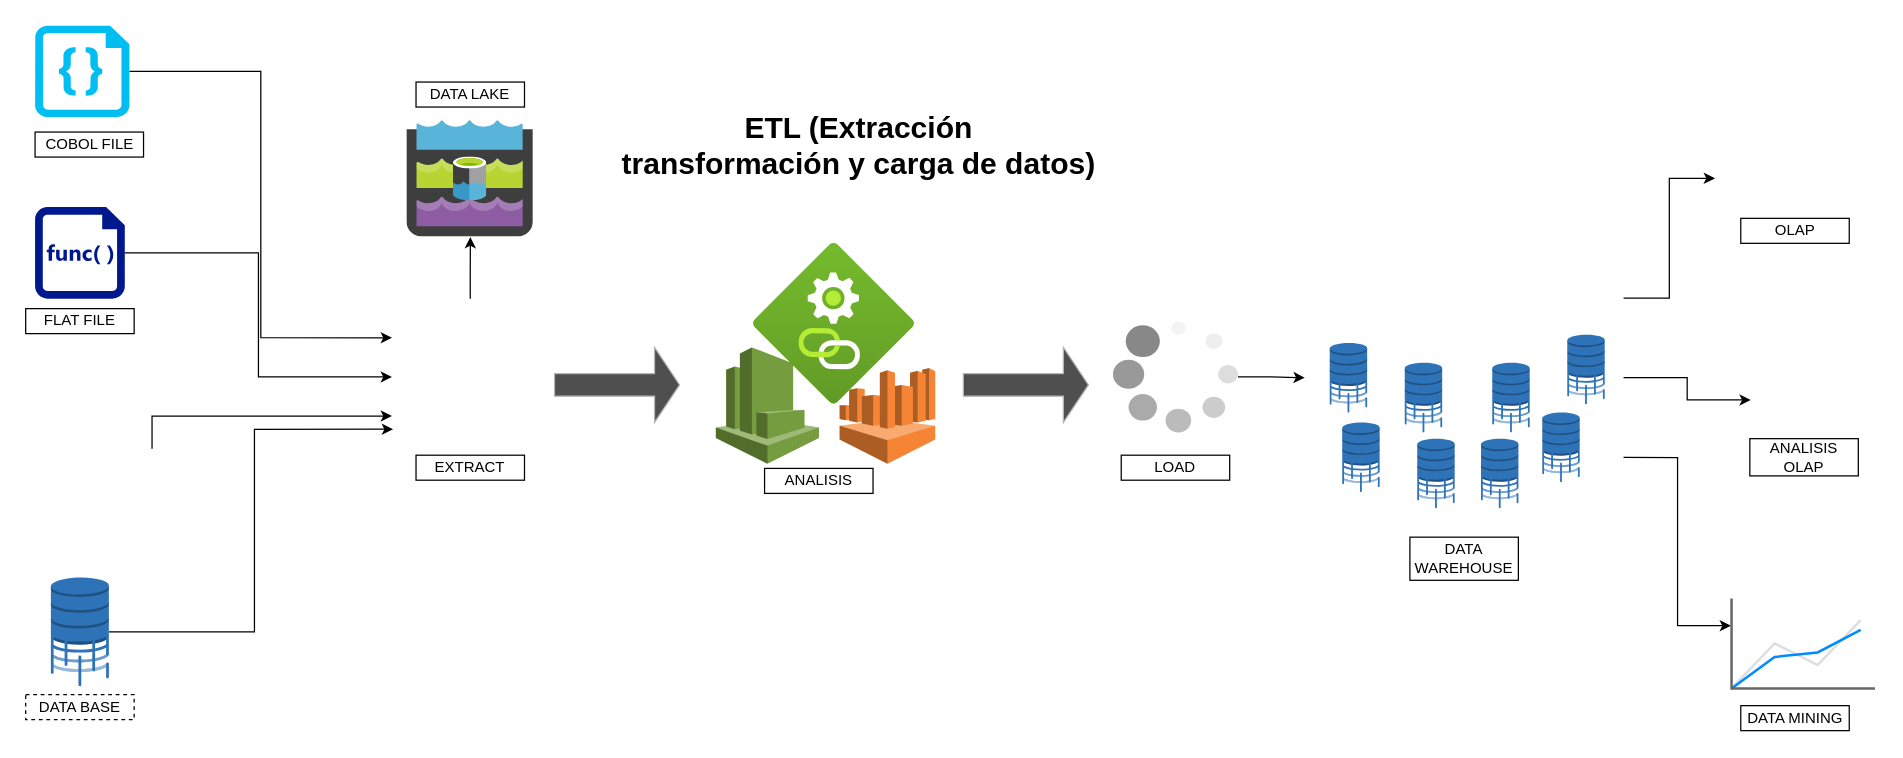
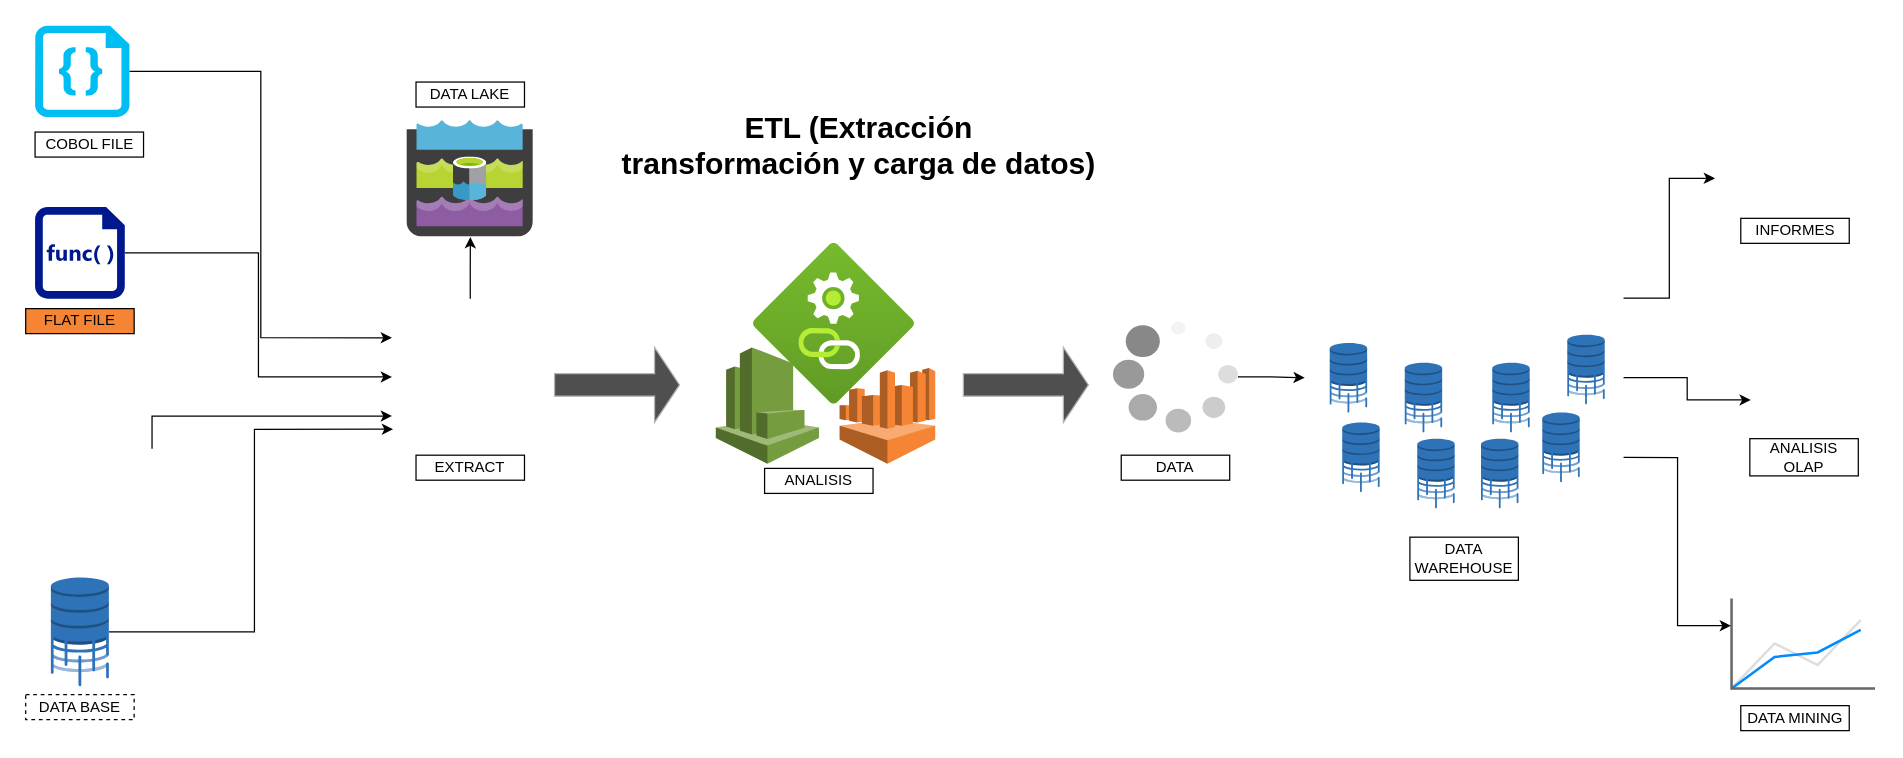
node "OLAP": label "OLAP" -> "INFORMES"
node "FLAT FILE": fillcolor #ffffff -> #f58534
node "LOAD": label "LOAD" -> "DATA"
